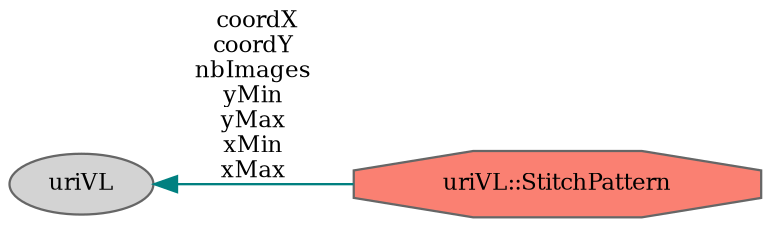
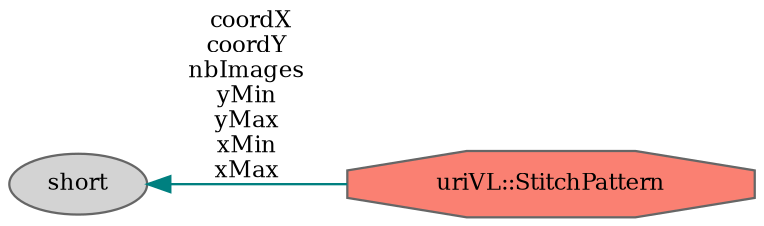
node "uriVL": label "uriVL" -> "short"
